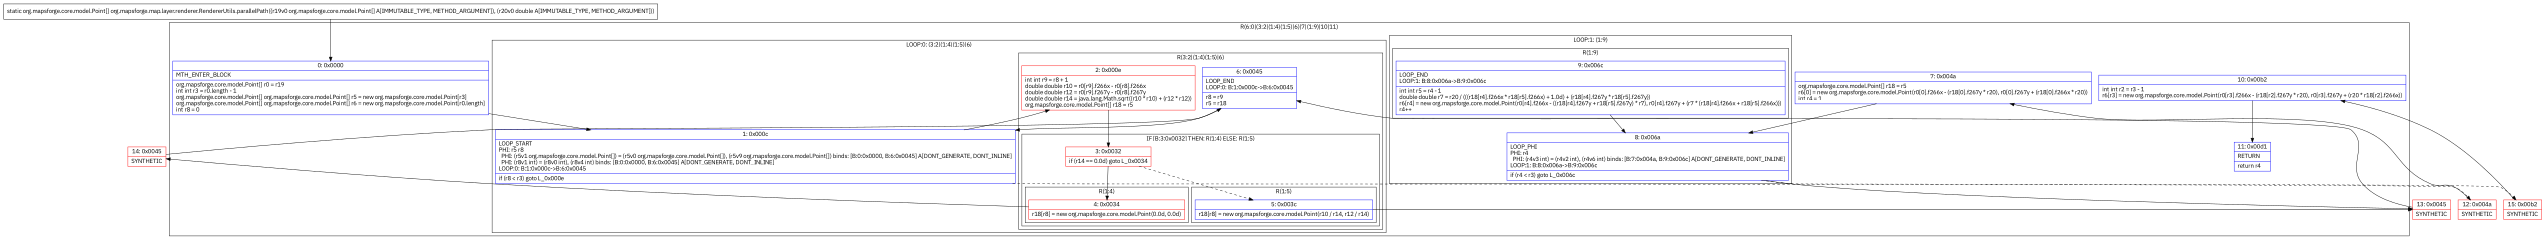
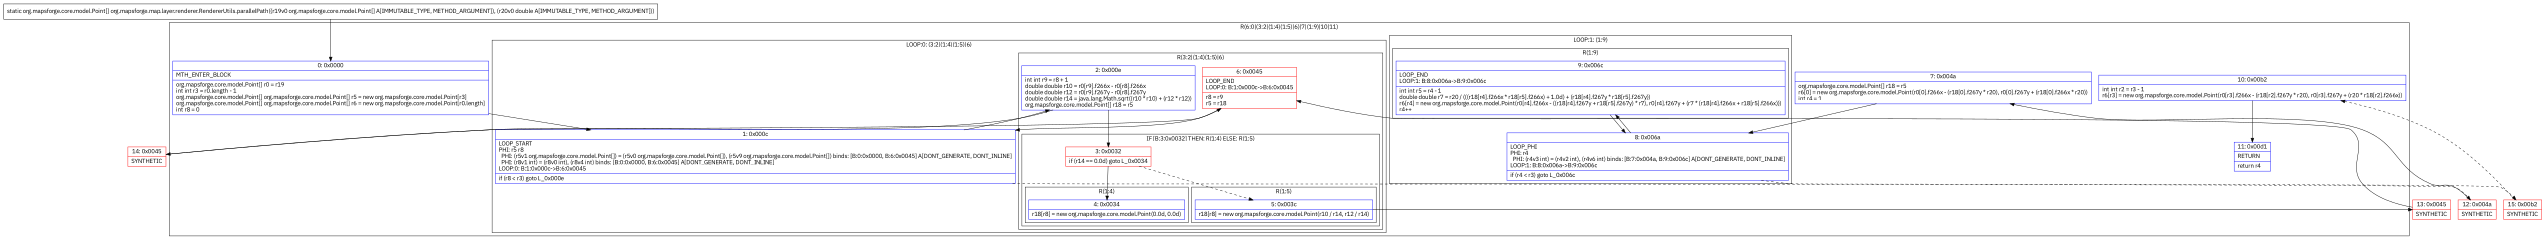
node "2: 0x000e": color red -> blue
node "6: 0x0045": color blue -> red
edge "15: 0x00b2" -> "10: 0x00b2": style solid -> dashed
edge "4: 0x0034" -> "14: 0x0045": now "2: 0x000e" -> "14: 0x0045"
edge "8: 0x006a" -> "13: 0x0045": now "8: 0x006a" -> "9: 0x006c"
node "4: 0x0034": color red -> blue
